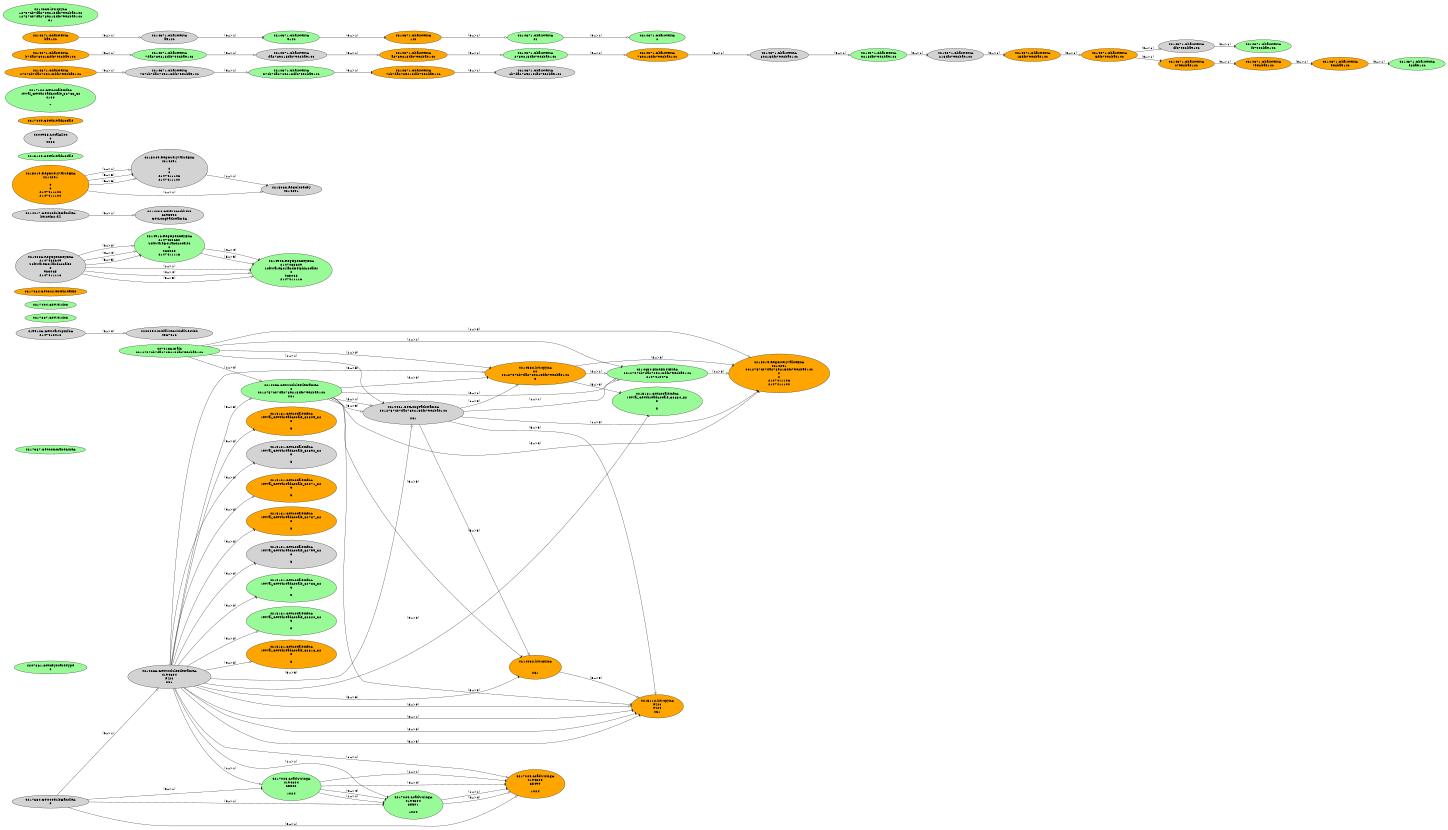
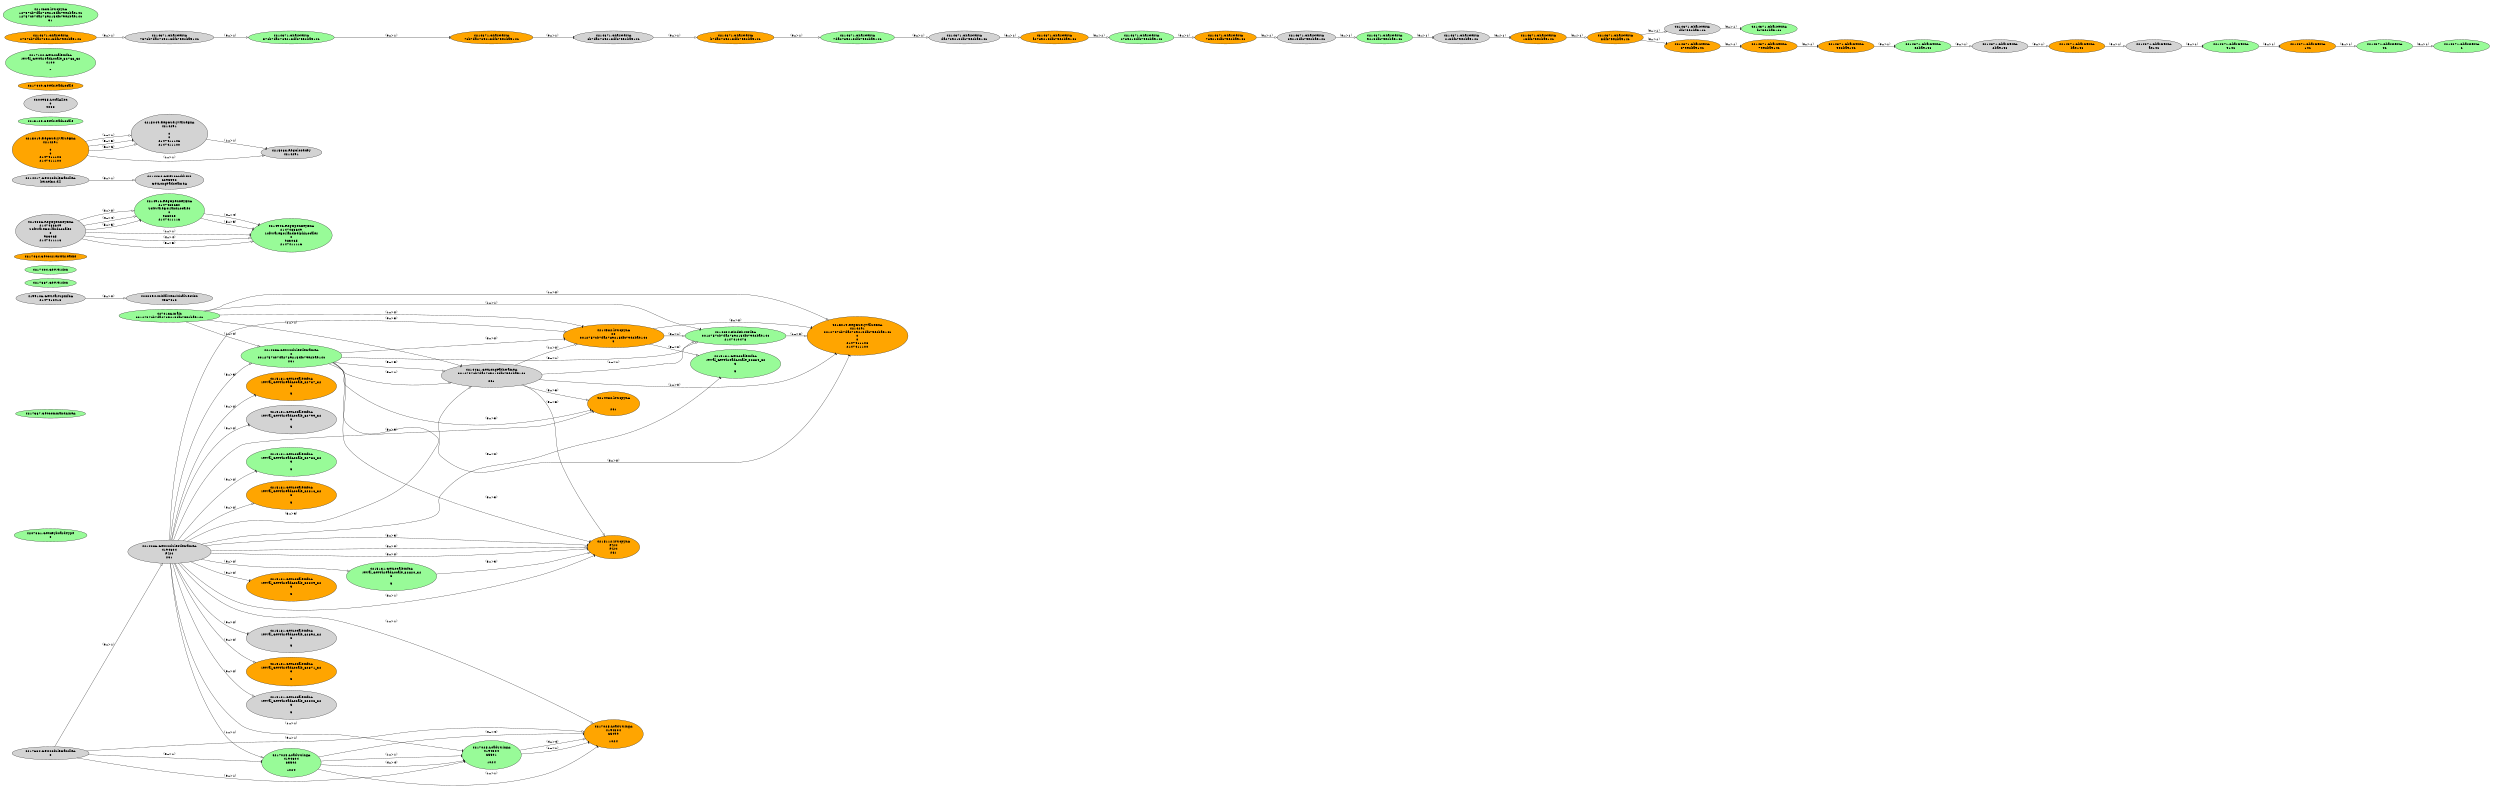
edge "4214371.CharNextA cb7da2789215dfc79e2ba914c" -> "4214371.CharNextA b7da2789215dfc79e2ba914c": added, label "(0-->1)"
node "4214371.CharNextA 2ba914c": added
edge "4214582.lstrcpynA 00 0012757cb7da2789215dfc79e2ba914c 3" -> "4215131.GetLocaleInfoA retval_GetThreadLocale_32884_32 3 5": arrowhead tee -> onormal
edge "4214482.lstrcpynA 261" -> "4215112.lstrcpynA PZM PZM 261": now "4215131.GetLocaleInfoA retval_GetThreadLocale_32820_32 3 5" -> "4215112.lstrcpynA PZM PZM 261"
node "4215131.GetLocaleInfoA retval_GetThreadLocale_32803_32 3 5": added
node "4217025.LoadStringA 4194303 65499 1024": label "4217025.LoadStringA 4194303 65499 1024" -> "4217025.LoadStringA 4194304 65499 1024"
